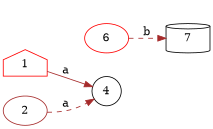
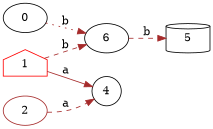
node "0": added
node "6": color red -> black
node "7": label "7" -> "5"
edge "1" -> "6": added, label "b"
